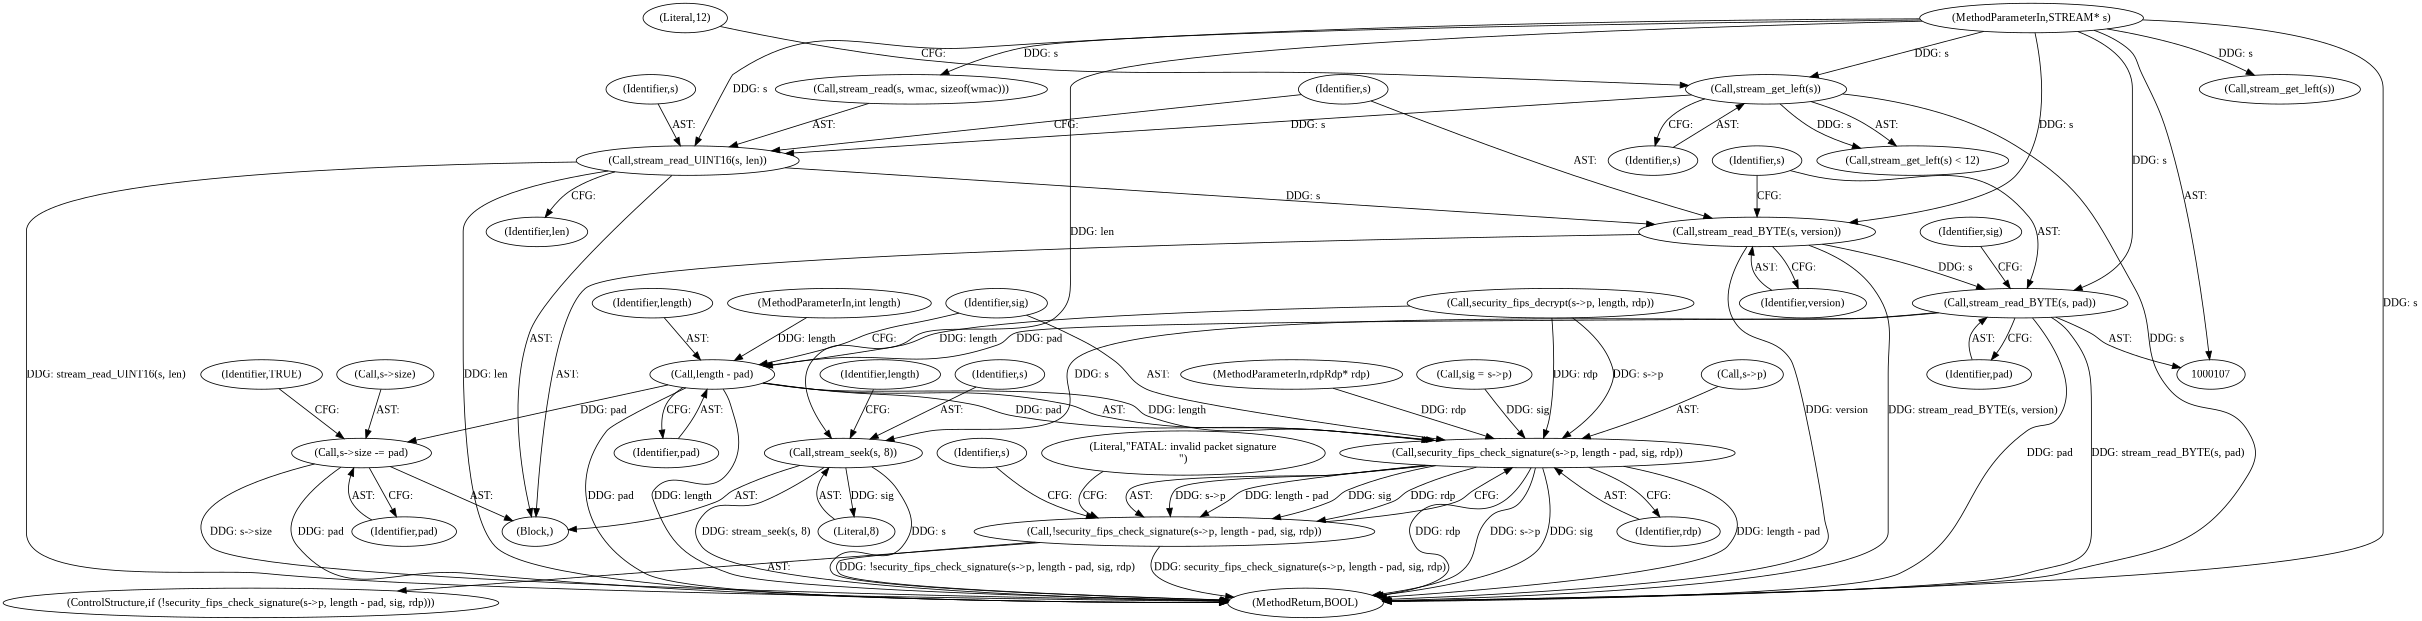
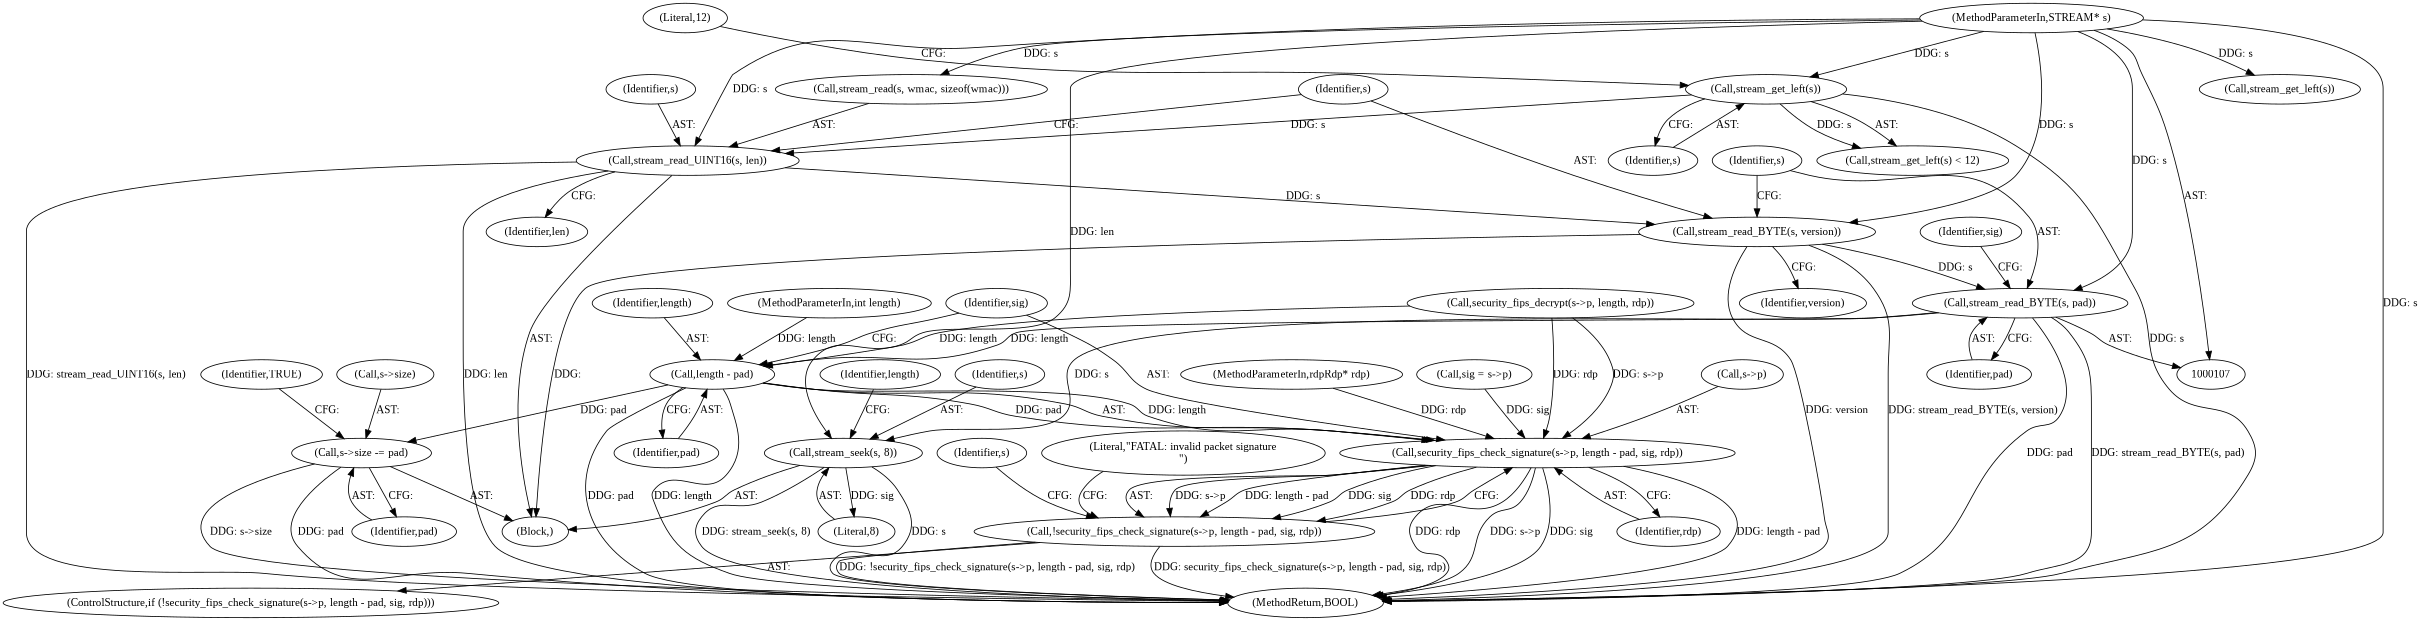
edge "(Identifier,version)" -> "(Call,stream_read_BYTE(s, version))": removed, label "AST:"
edge "(Call,stream_read_BYTE(s, pad))" -> "(Call,length - pad)": label "DDG: pad" -> "DDG: length"
edge "(Call,stream_read_BYTE(s, version))" -> "(Block,)": label "AST: " -> "DDG: "
